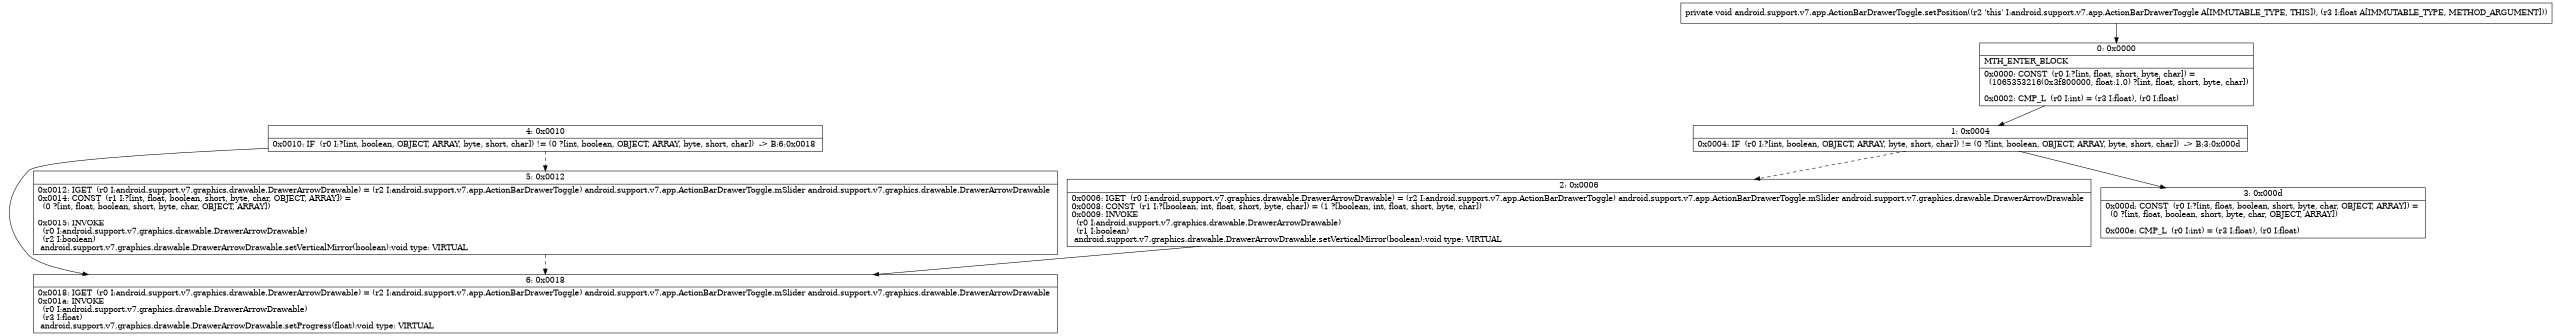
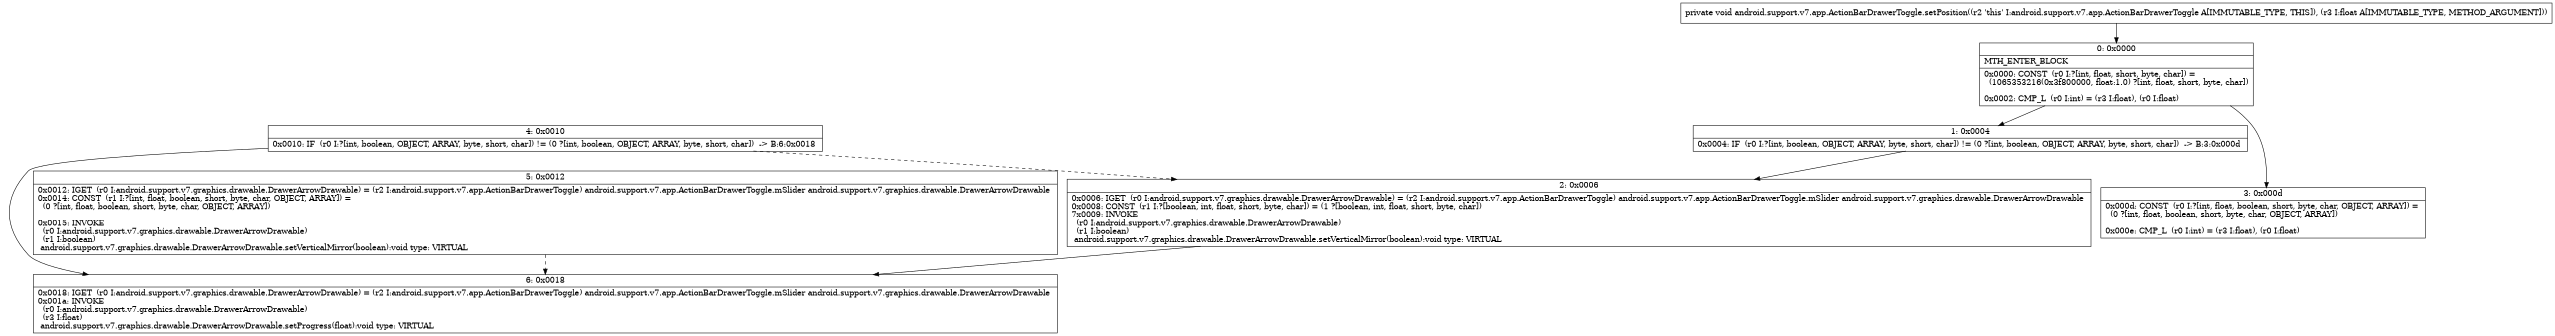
edge "4: 0x0010" -> "5: 0x0012": now "4: 0x0010" -> "2: 0x0006"
edge "1: 0x0004" -> "2: 0x0006": style dashed -> solid
edge "1: 0x0004" -> "3: 0x000d": now "0: 0x0000" -> "3: 0x000d"
node "2: 0x0006": text "0x0009: INVOKE" -> "7x0009: INVOKE"
node "5: 0x0012": text "(r2 I:boolean)" -> "(r1 I:boolean)"
